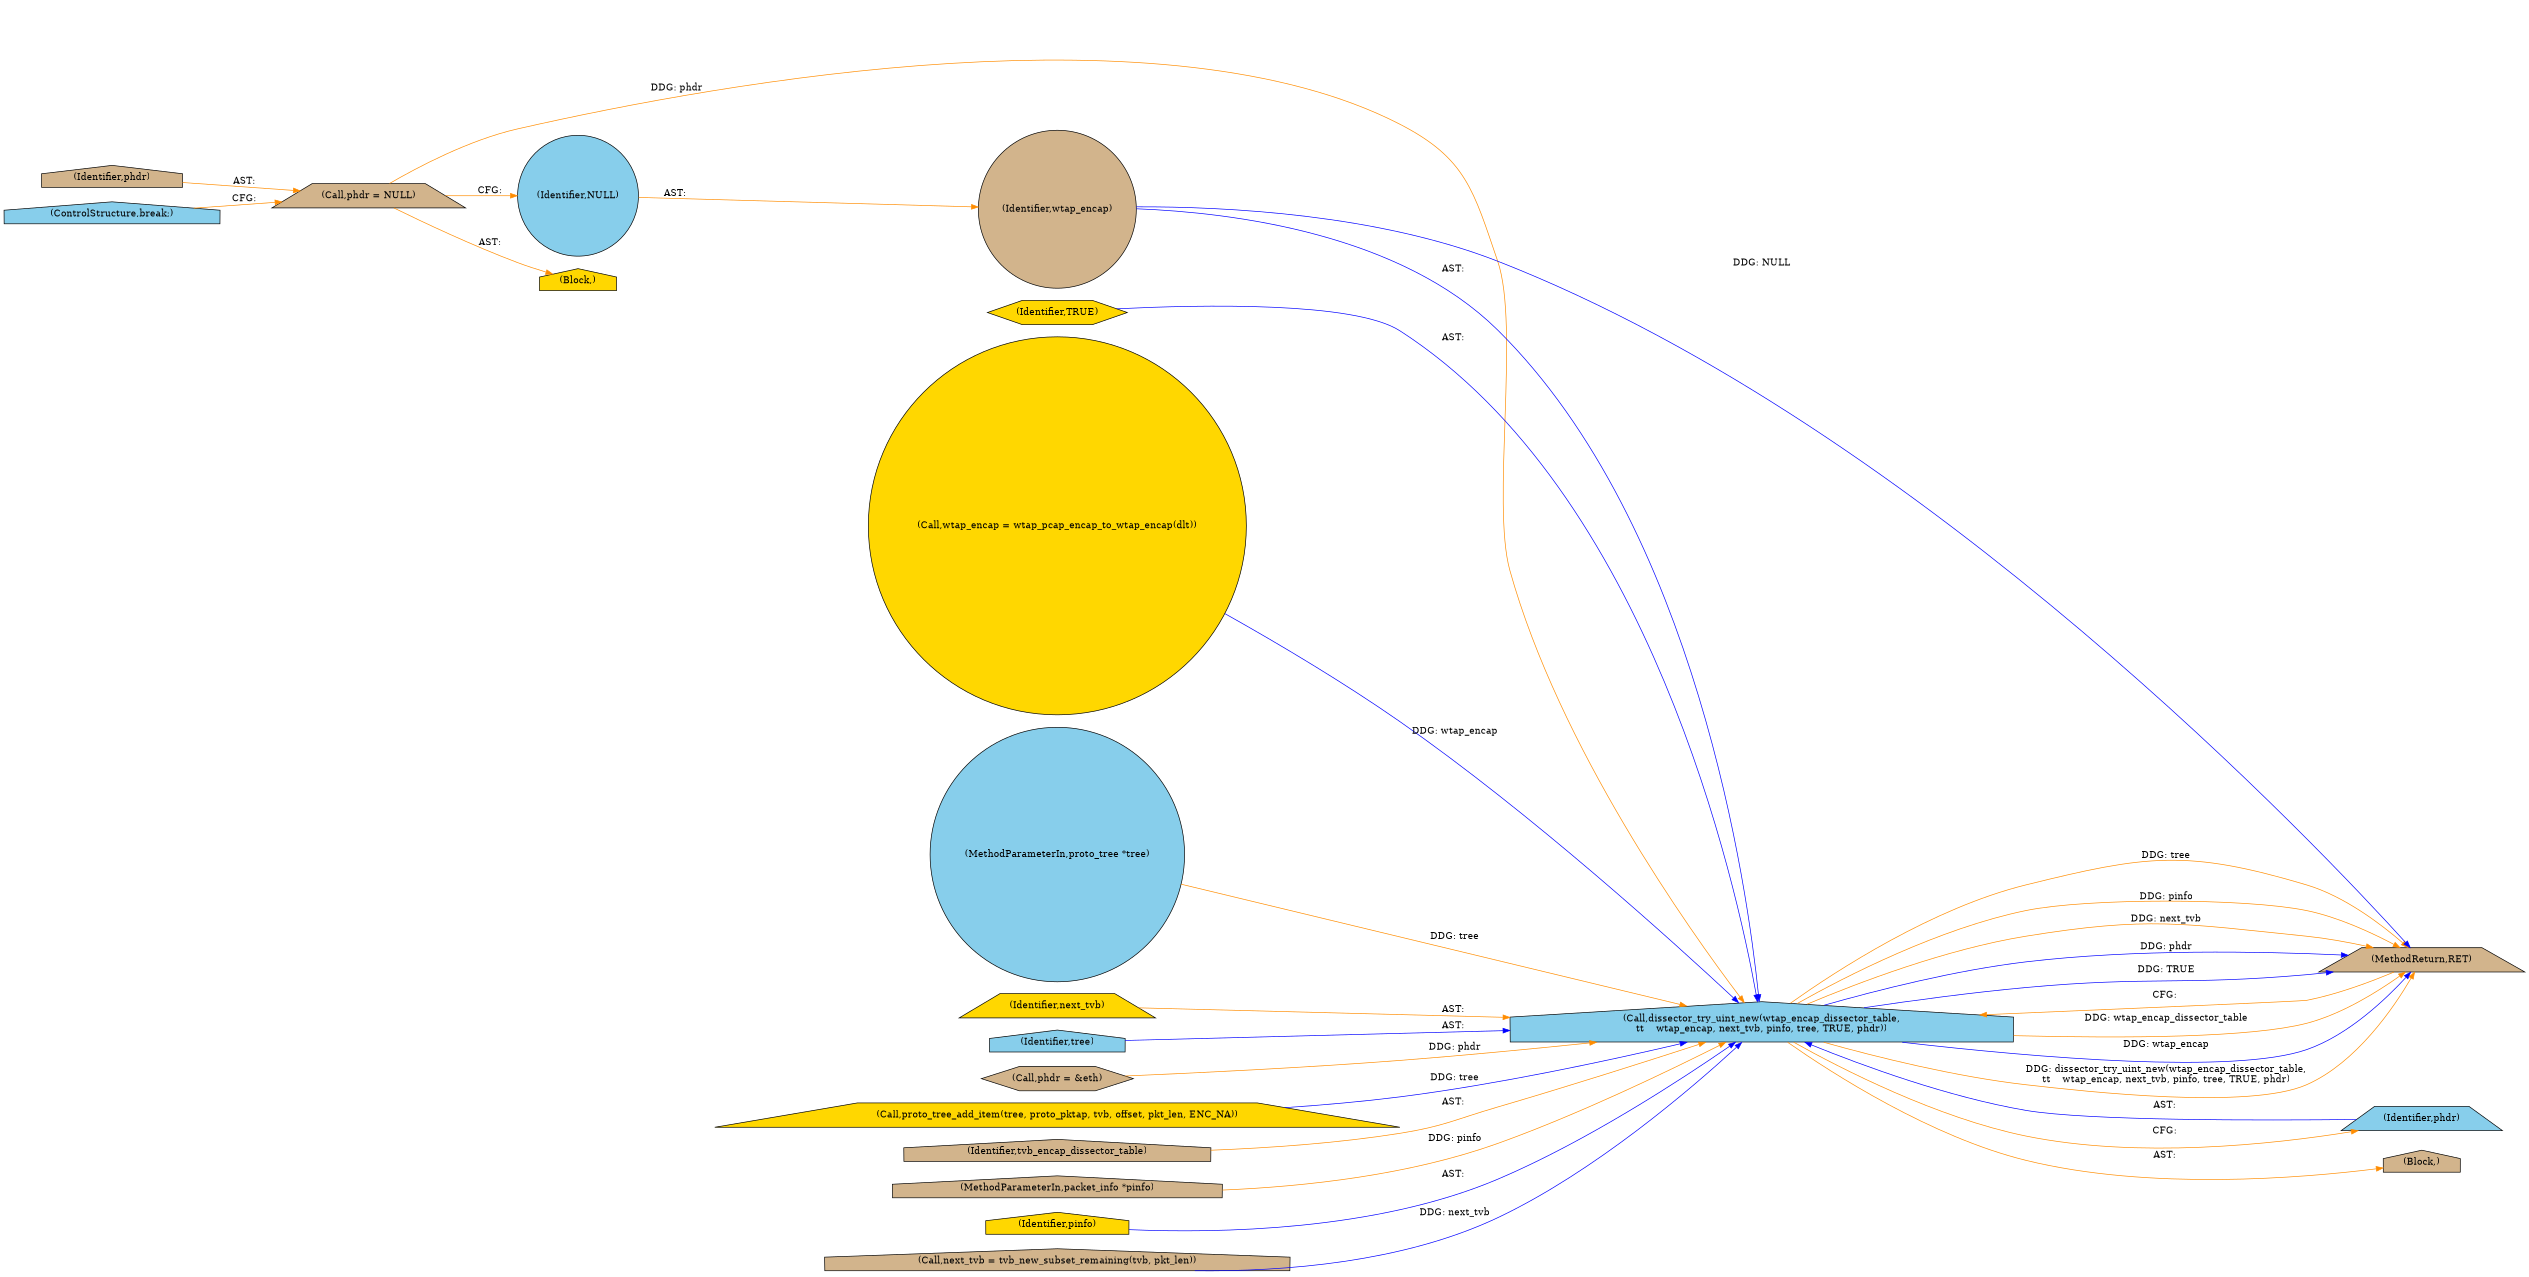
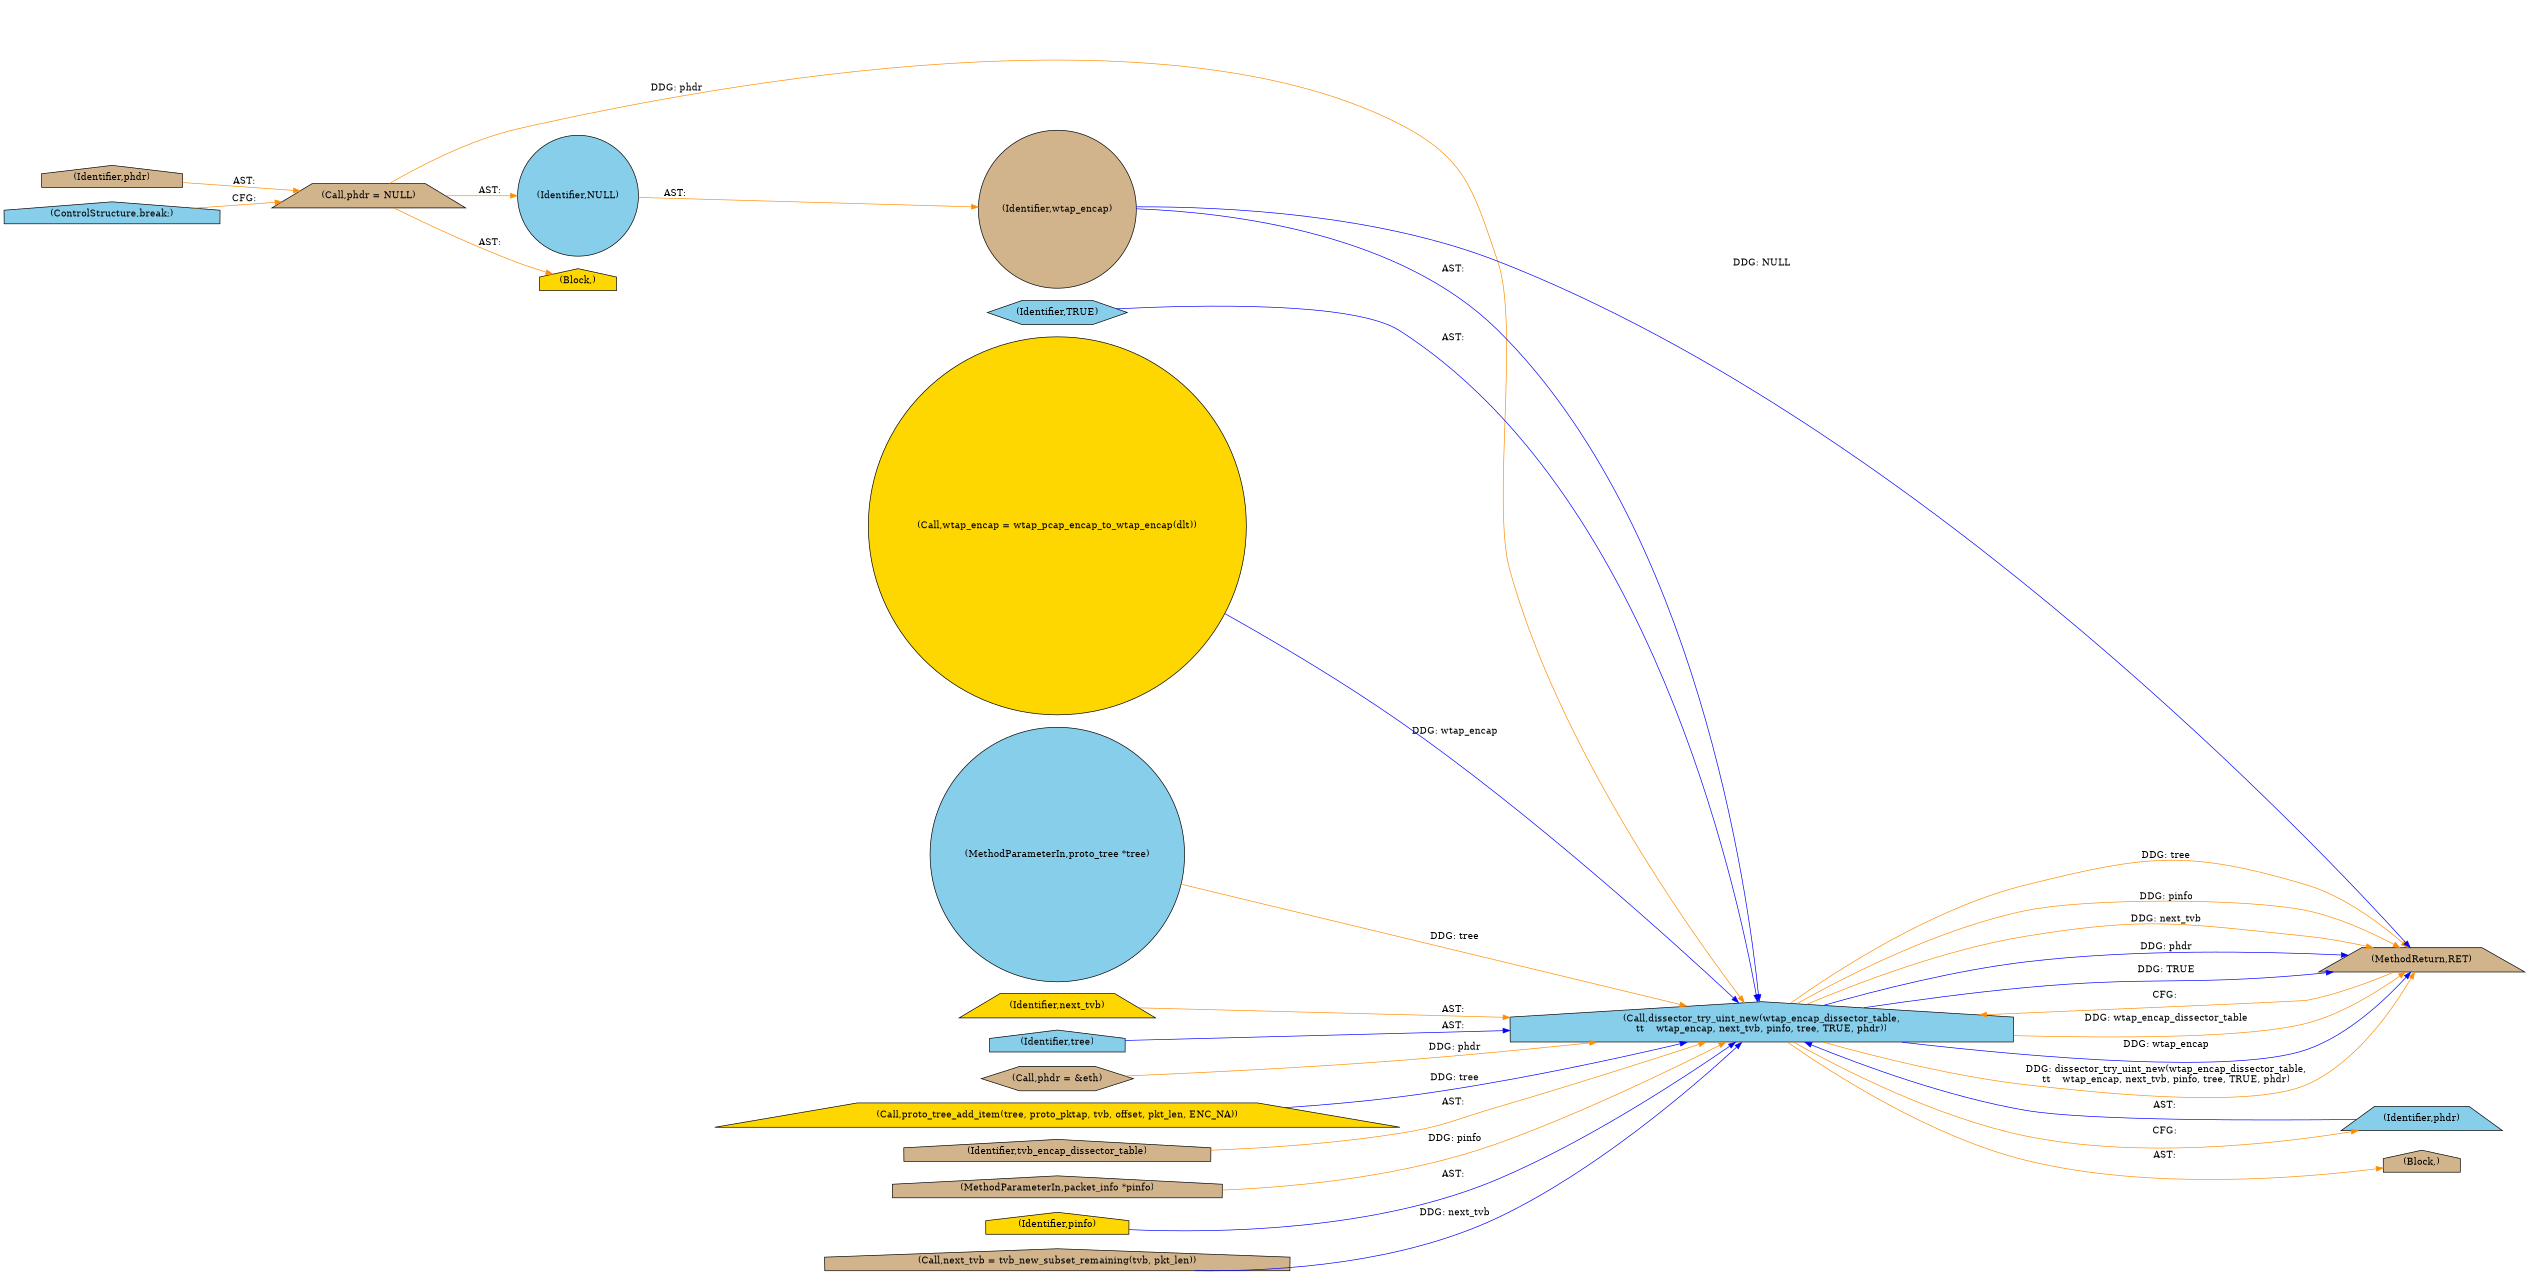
edge "(Call,phdr = NULL)" -> "(Identifier,NULL)": label "CFG: " -> "AST: "
node "(Identifier,TRUE)": fillcolor gold -> skyblue
